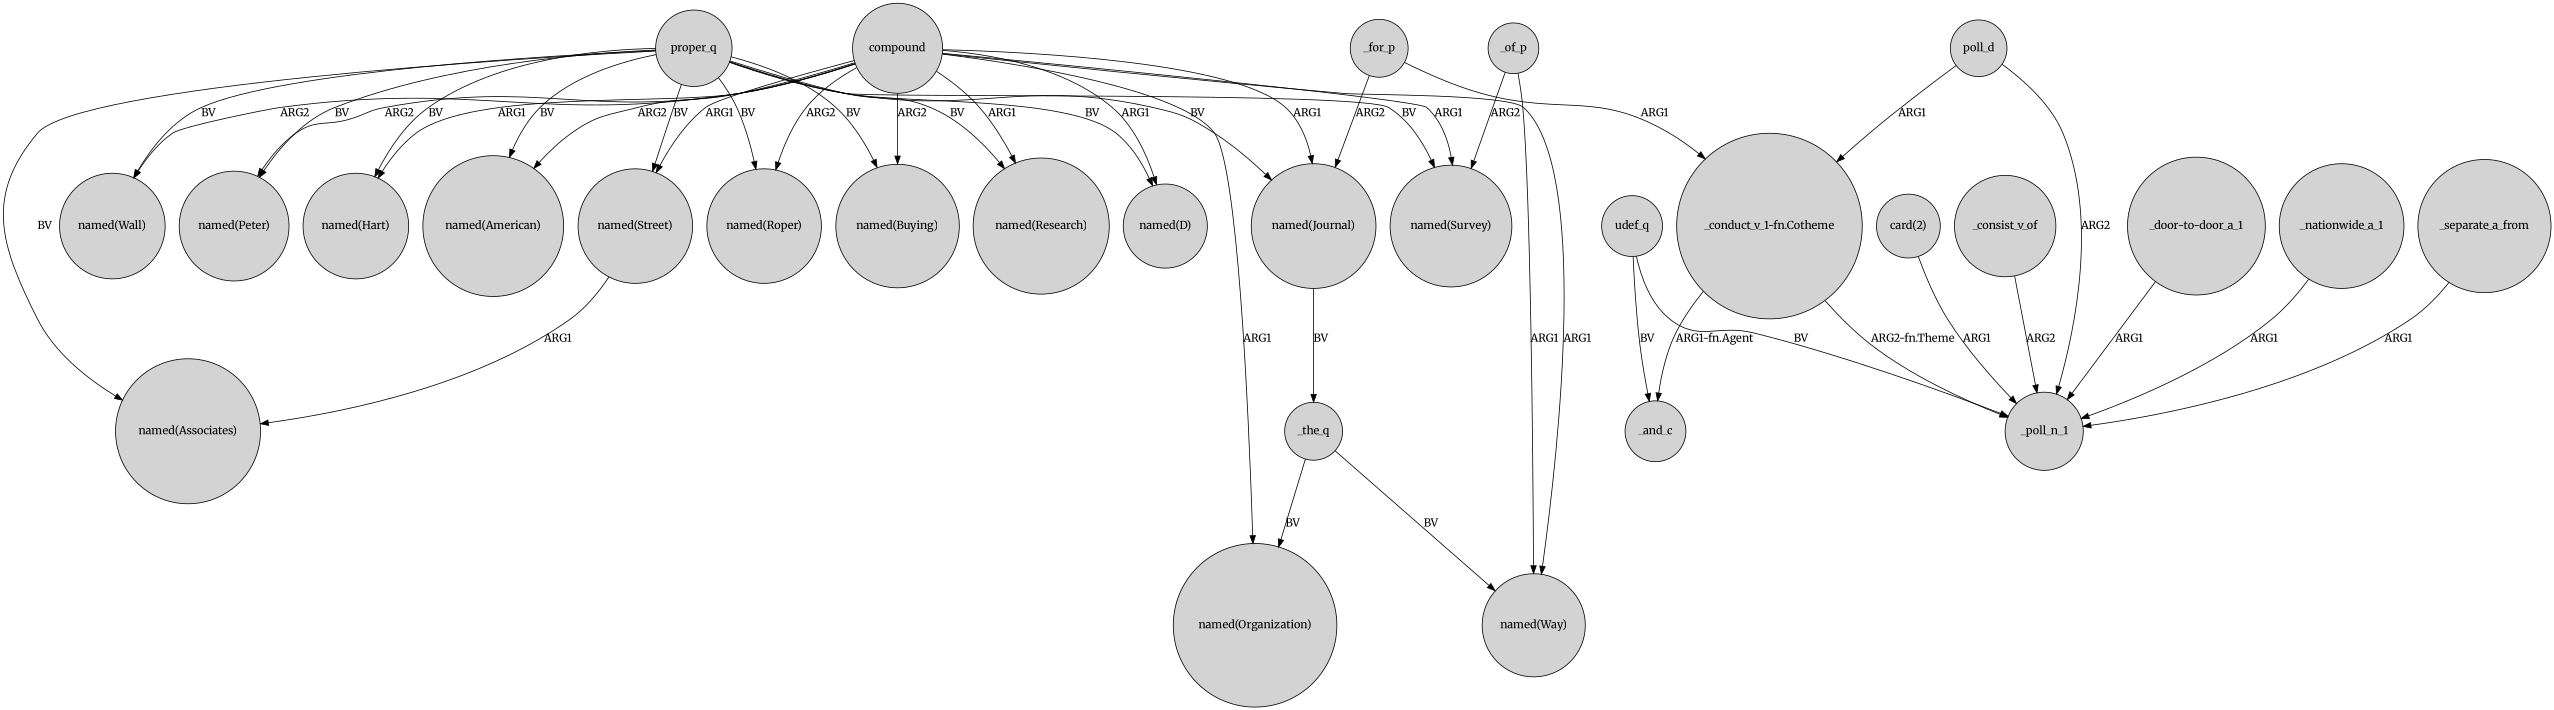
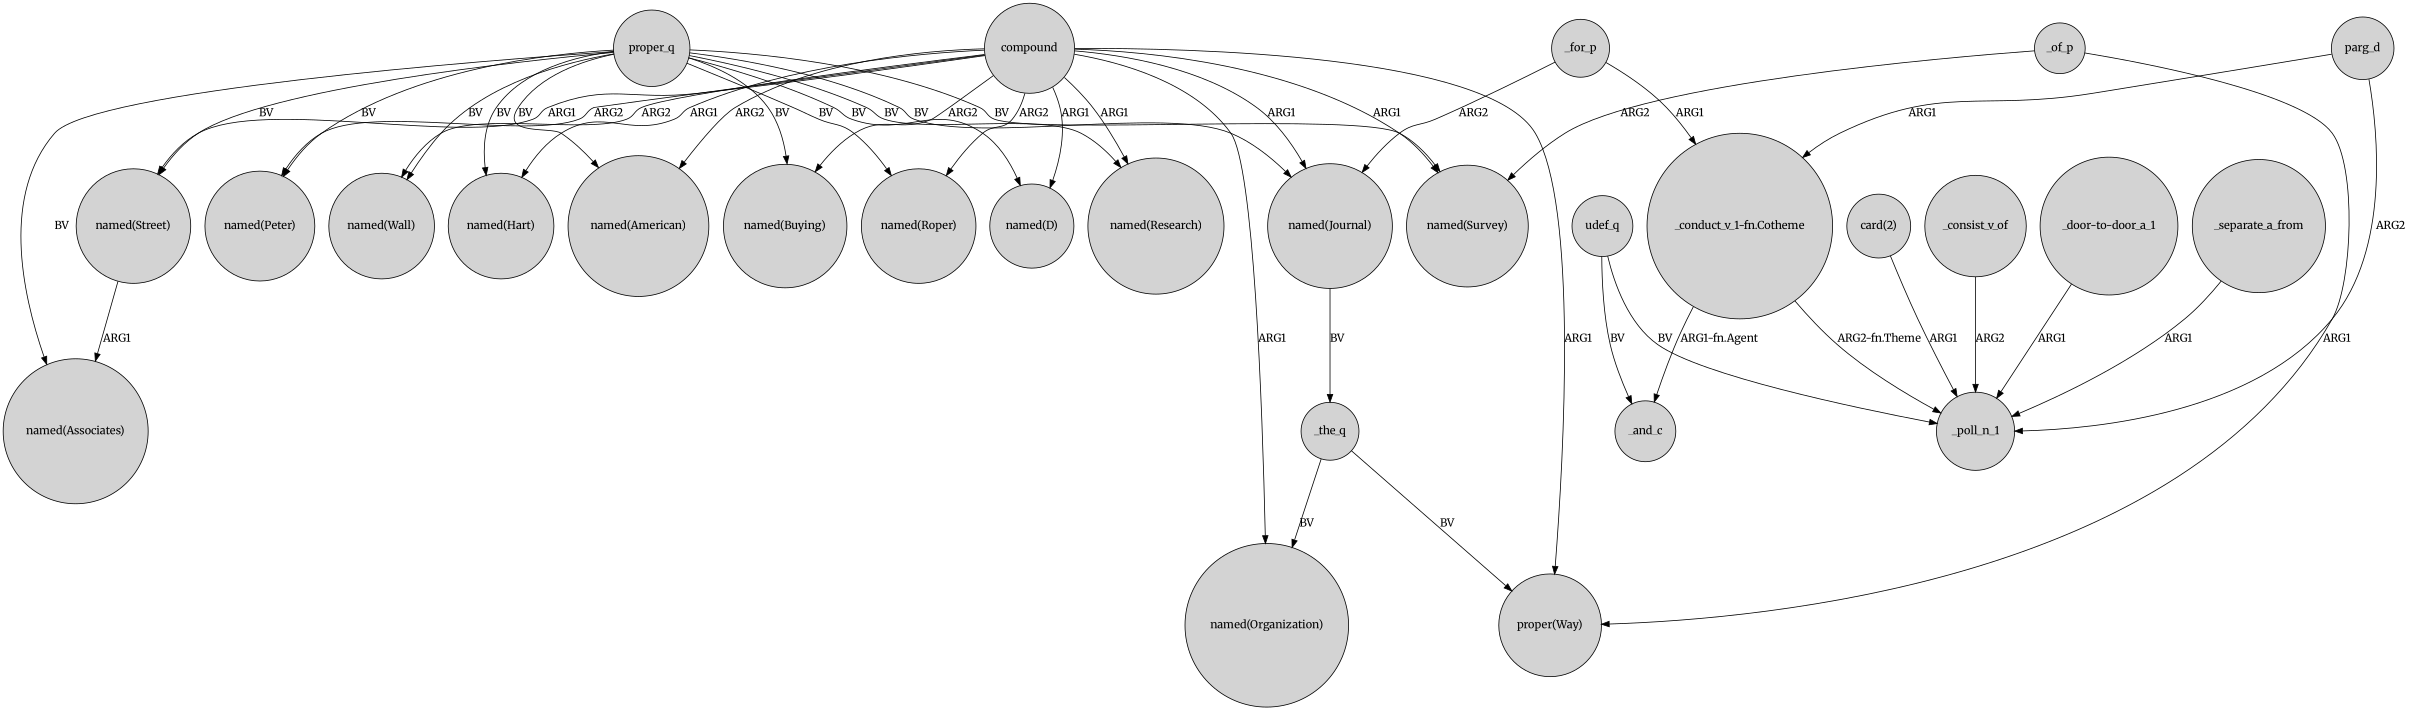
node "poll_d": label "poll_d" -> "parg_d"
node "_nationwide_a_1": removed
node "named(Way)": label "named(Way)" -> "proper(Way)"
